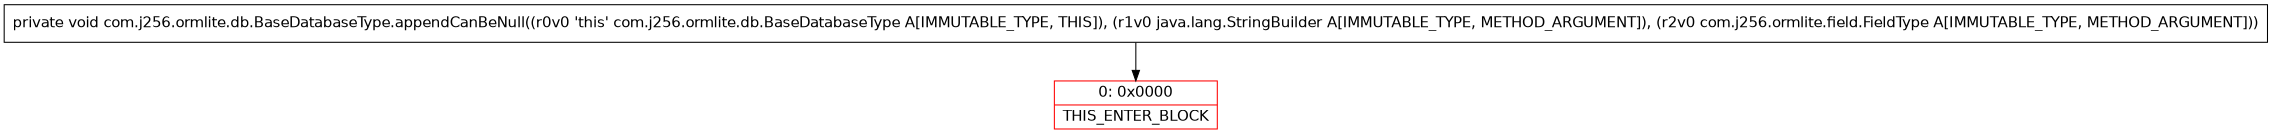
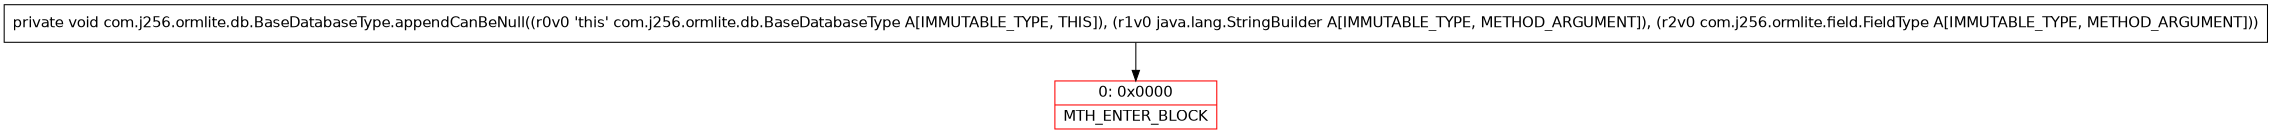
node "0: 0x0000": text "THIS_ENTER_BLOCK" -> "MTH_ENTER_BLOCK"
